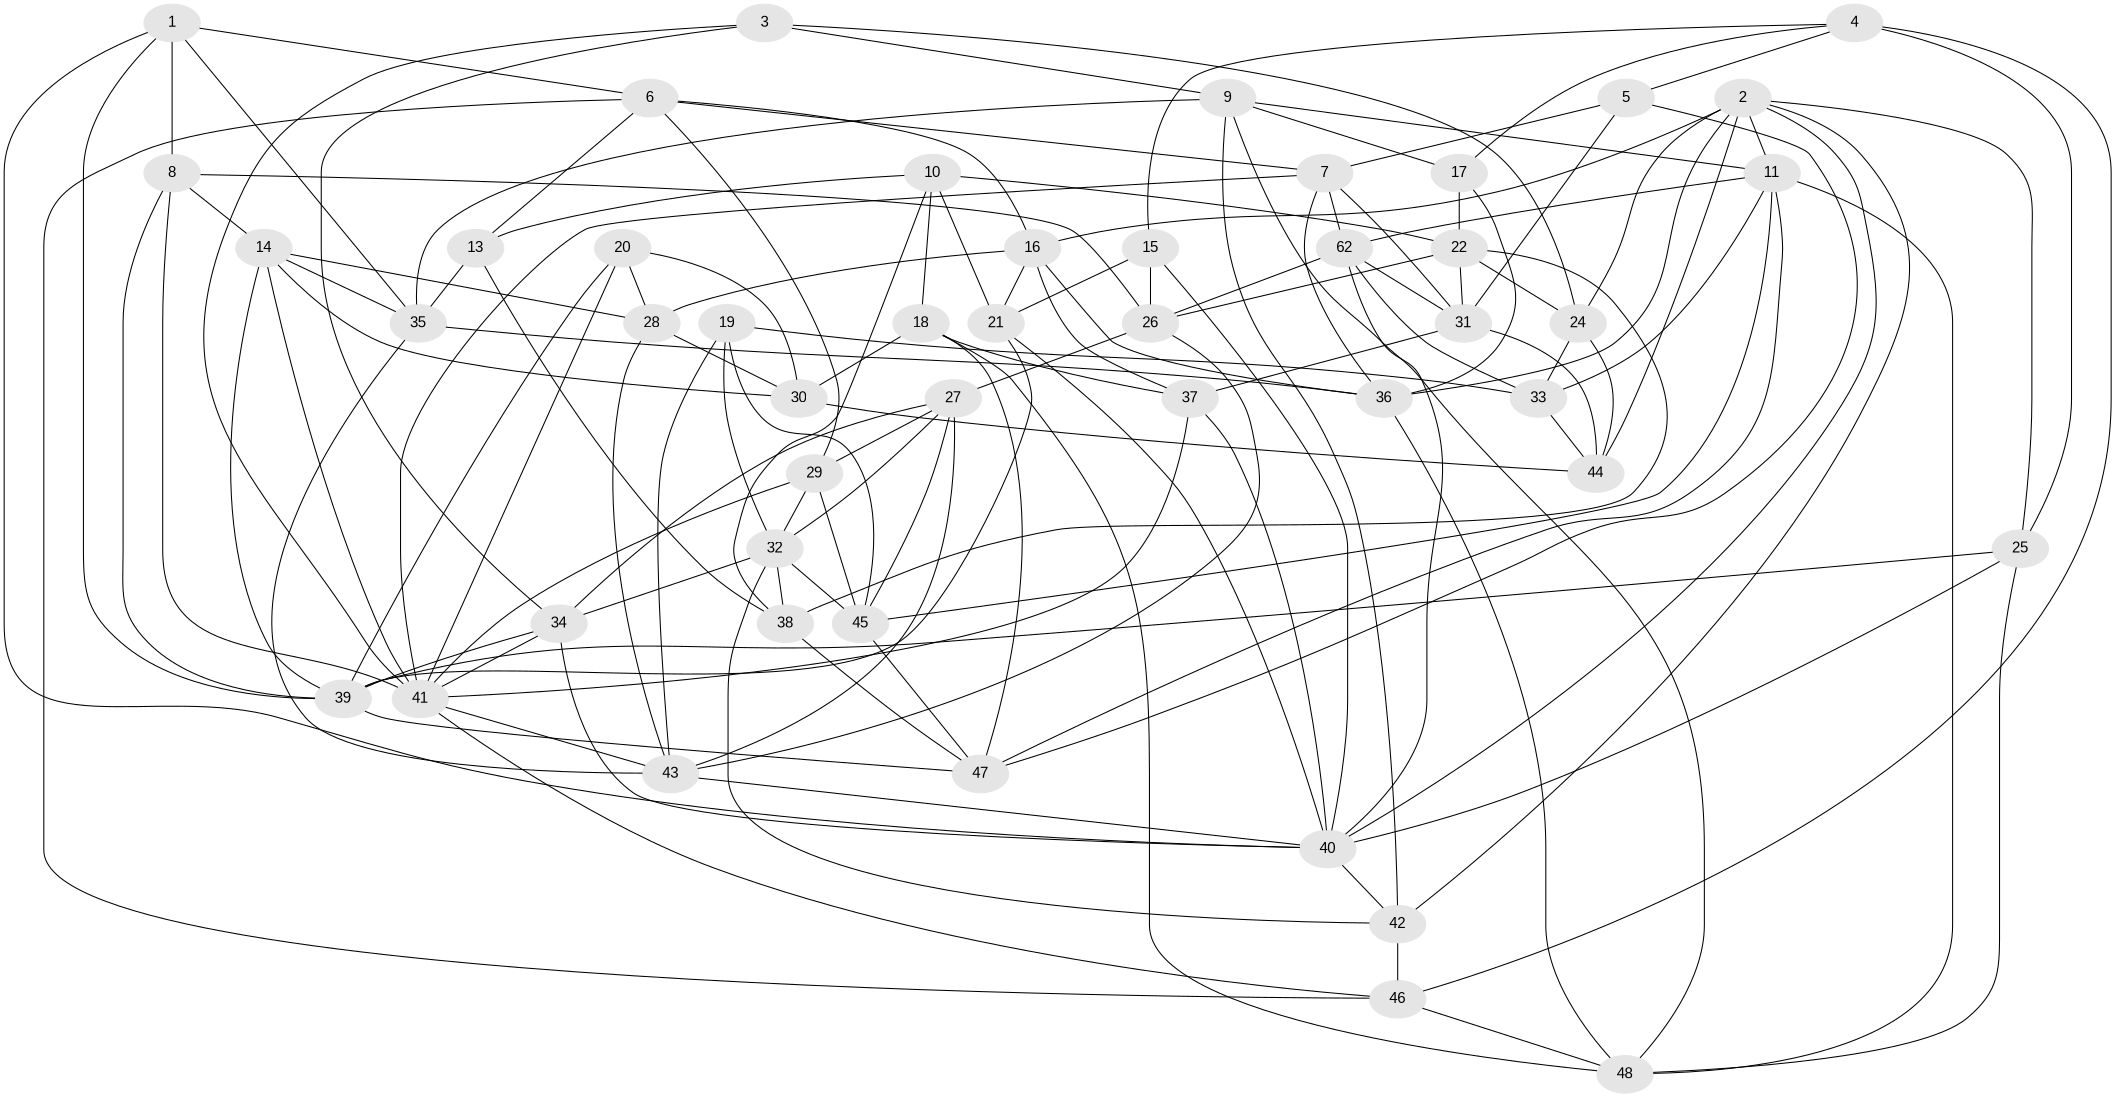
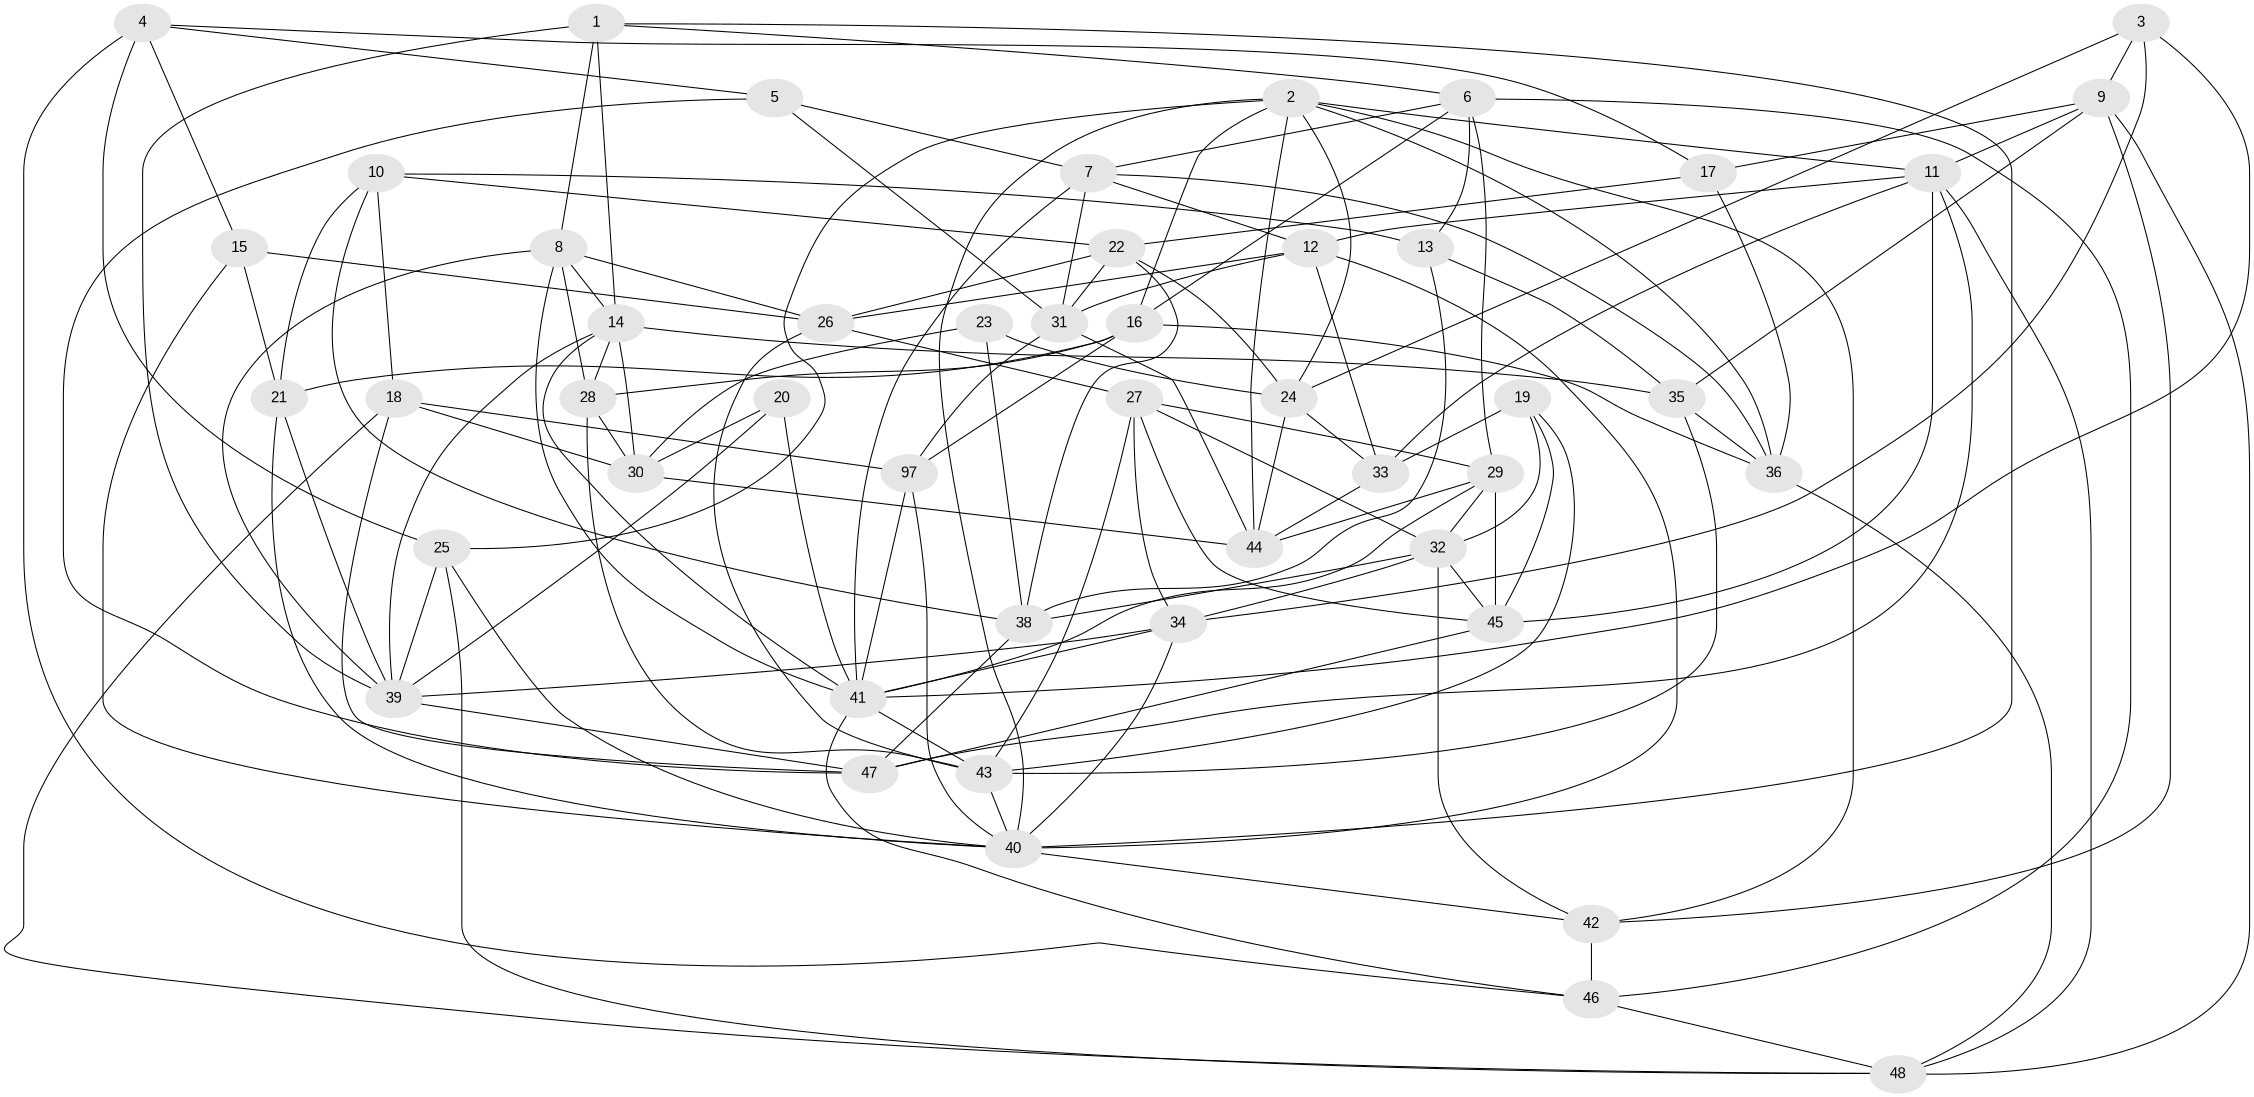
edge "1" -- "35": now "1" -- "14"
node "62": label "62" -> "12"
edge "20" -- "28": now "8" -- "28"
node "23": added
node "37": label "37" -> "97"
edge "29" -- "44": added
